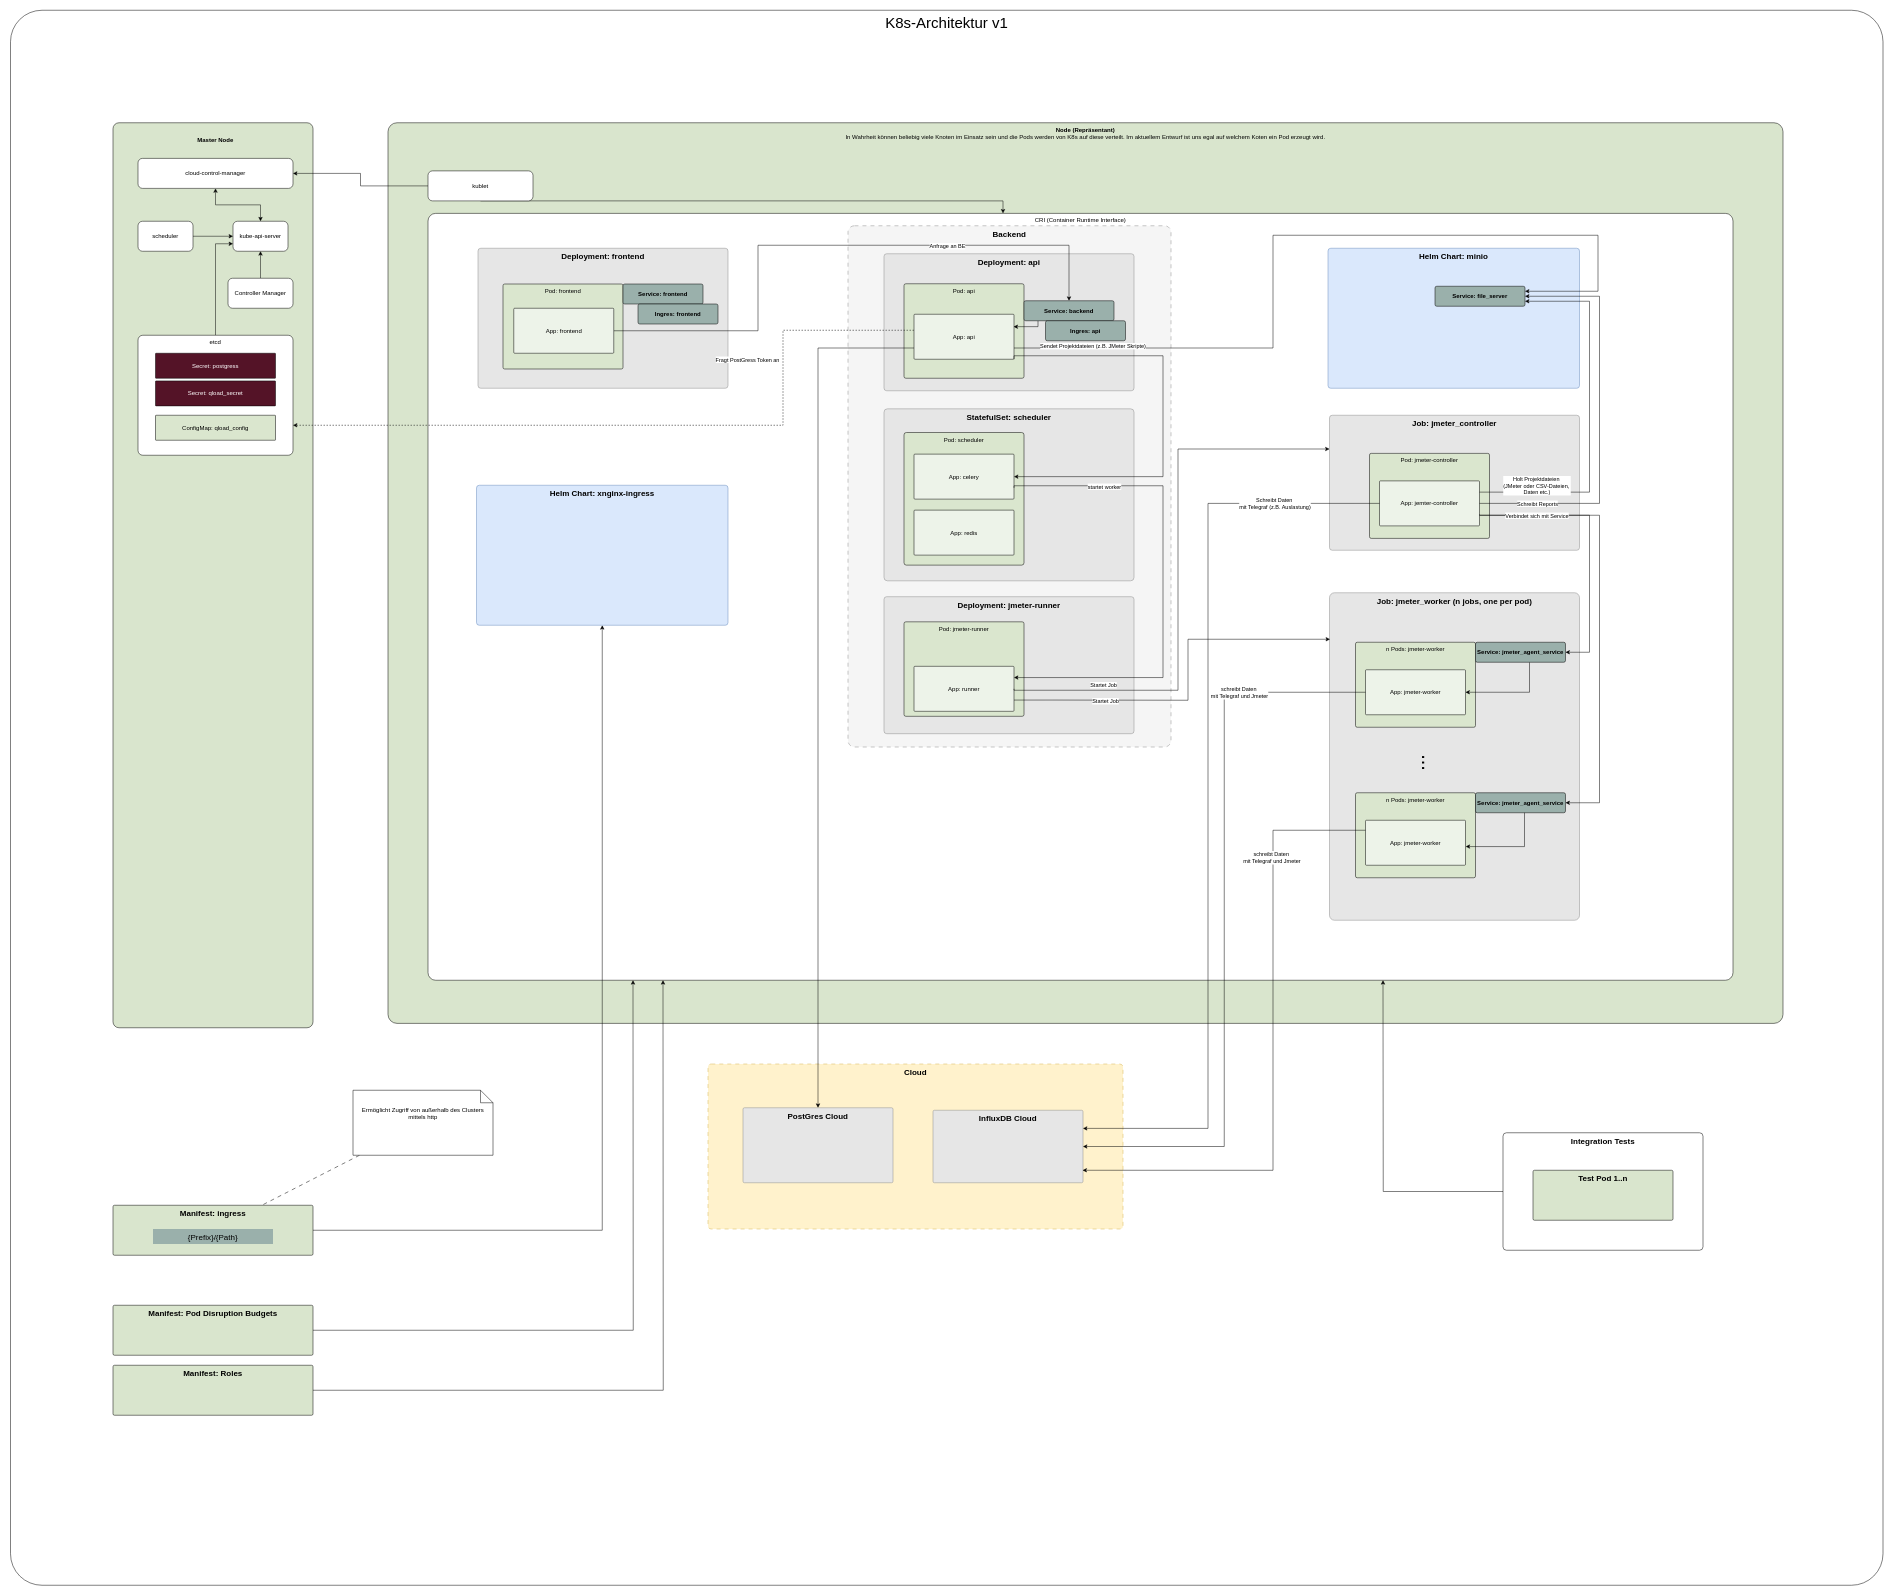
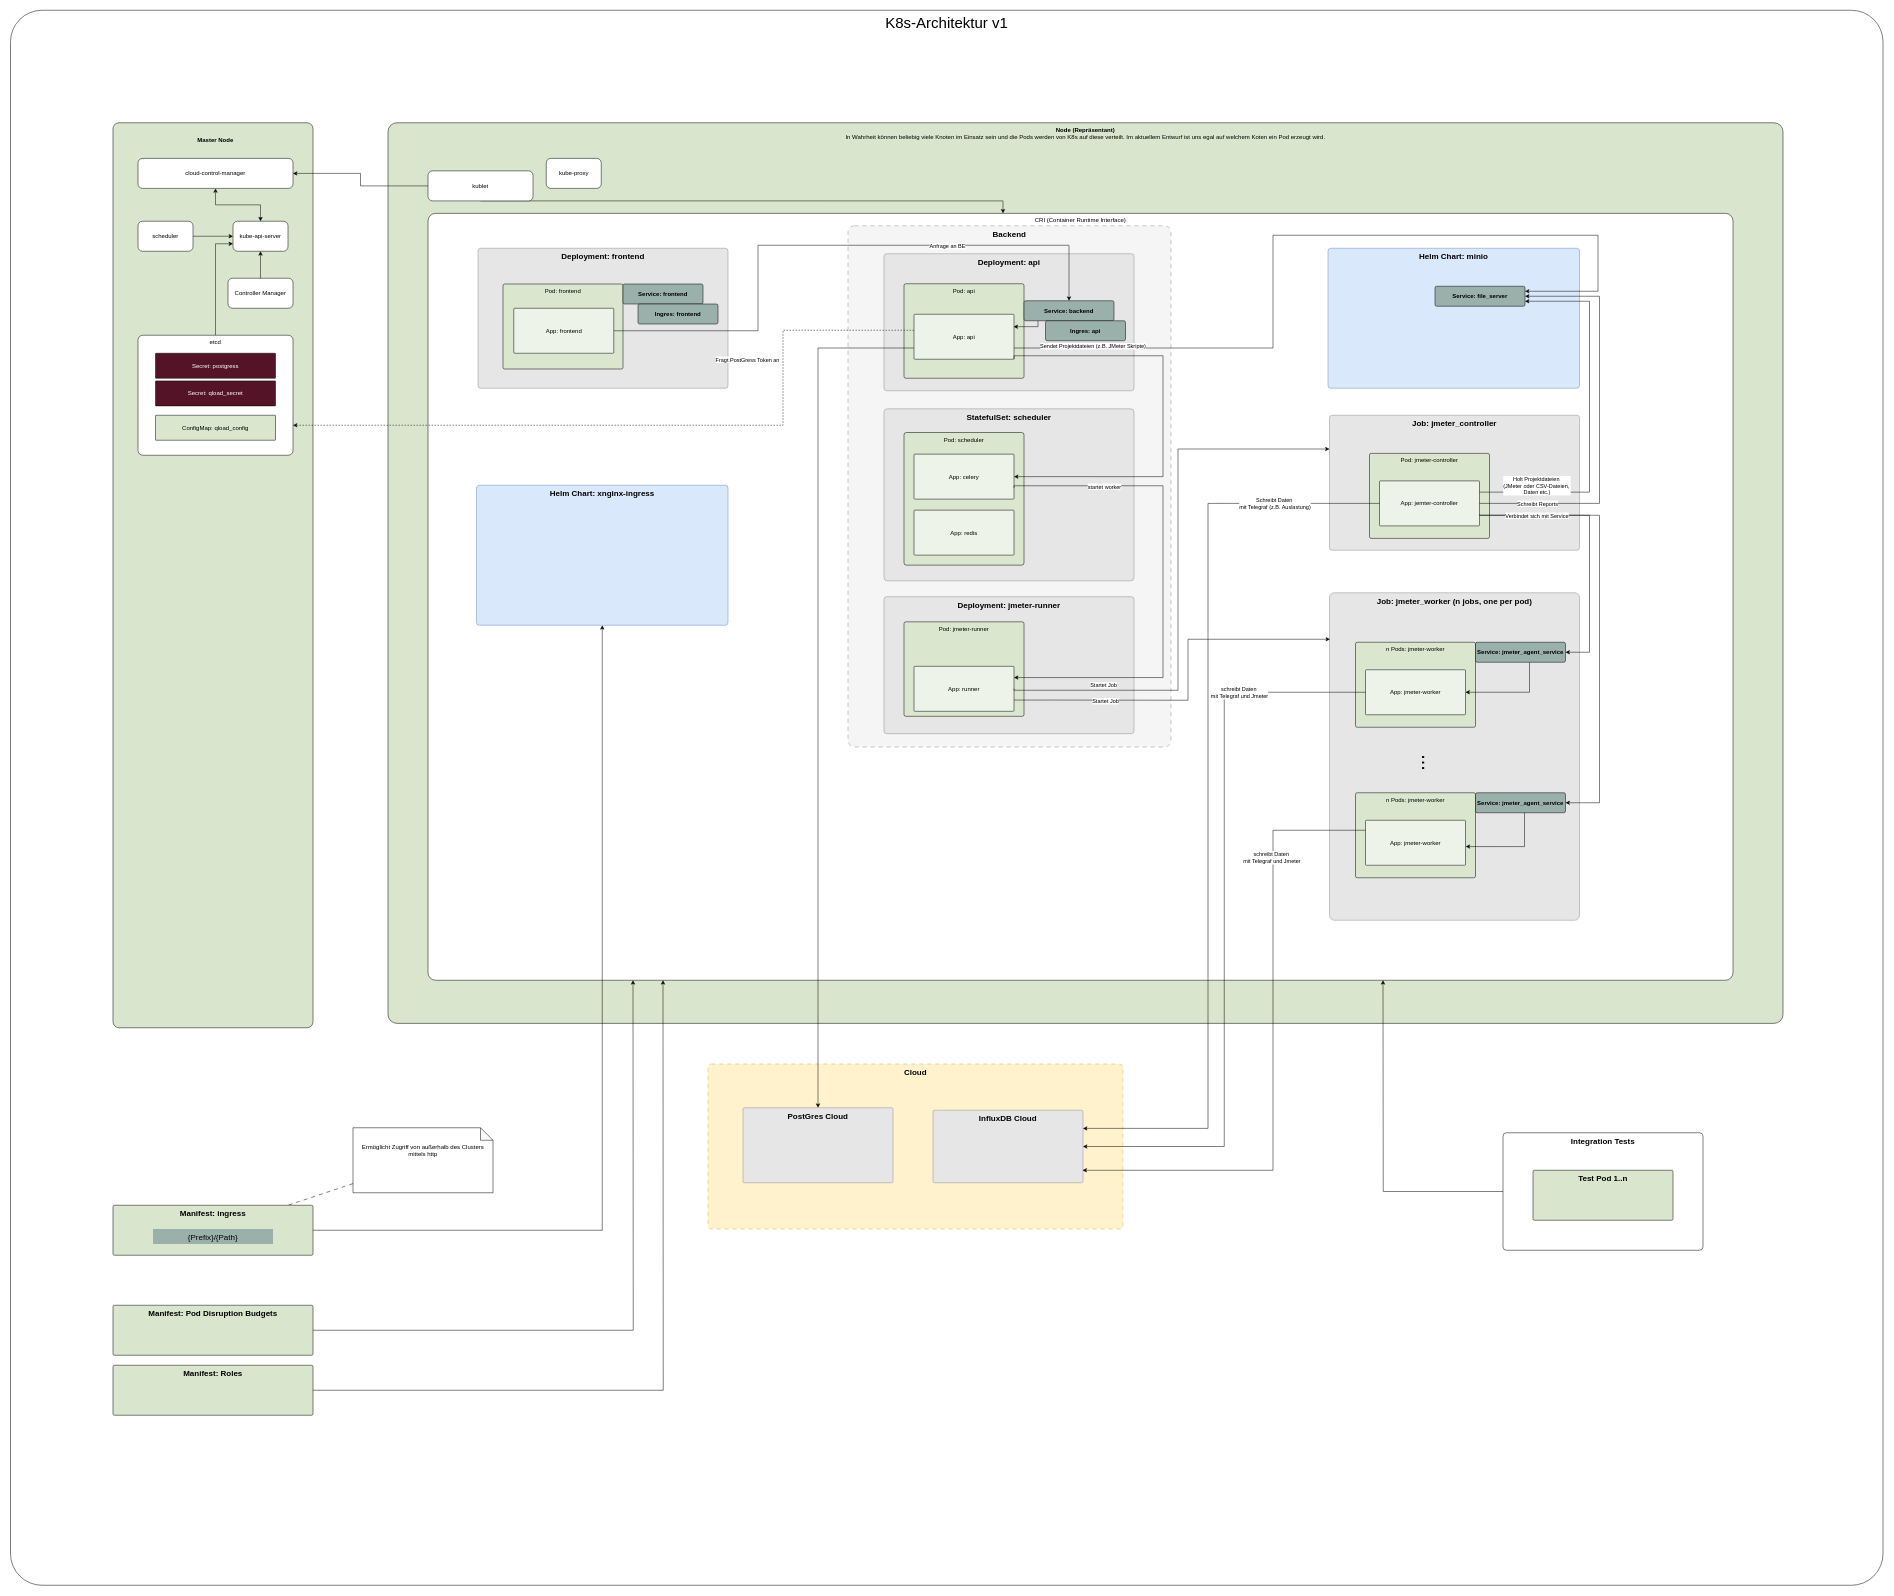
node "kube-proxy": added
node "Ermöglicht Zugriff von außerhalb des Clusters mittels http": moved (423, 1123) -> (423, 1160)
